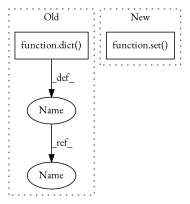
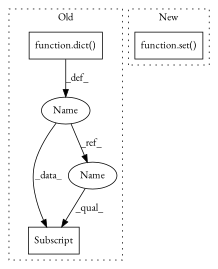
node "Subscript": added
